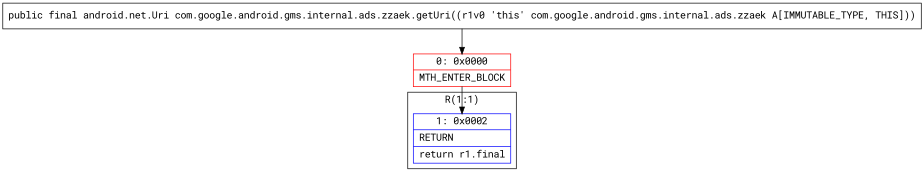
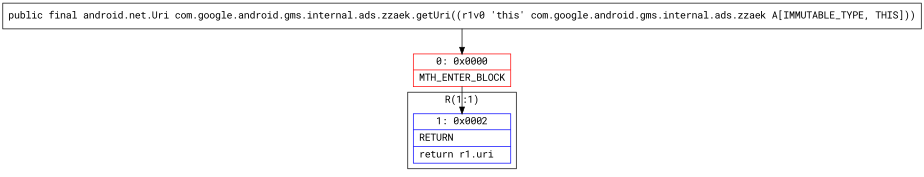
node "1: 0x0002": text "return r1.final" -> "return r1.uri"
